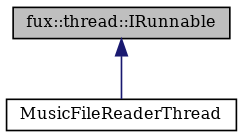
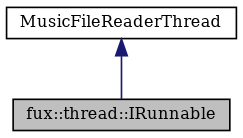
edge "MusicFileReaderThread" -> "fux::thread::IRunnable": reversed
